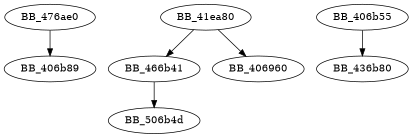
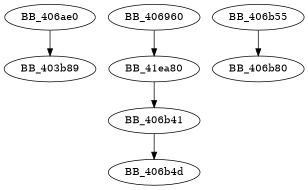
node "BB_476ae0": label "BB_476ae0" -> "BB_406ae0"
edge "BB_41ea80" -> "BB_406960": reversed
node "BB_406b89": label "BB_406b89" -> "BB_403b89"
node "BB_466b41": label "BB_466b41" -> "BB_406b41"
node "BB_436b80": label "BB_436b80" -> "BB_406b80"
node "BB_506b4d": label "BB_506b4d" -> "BB_406b4d"
